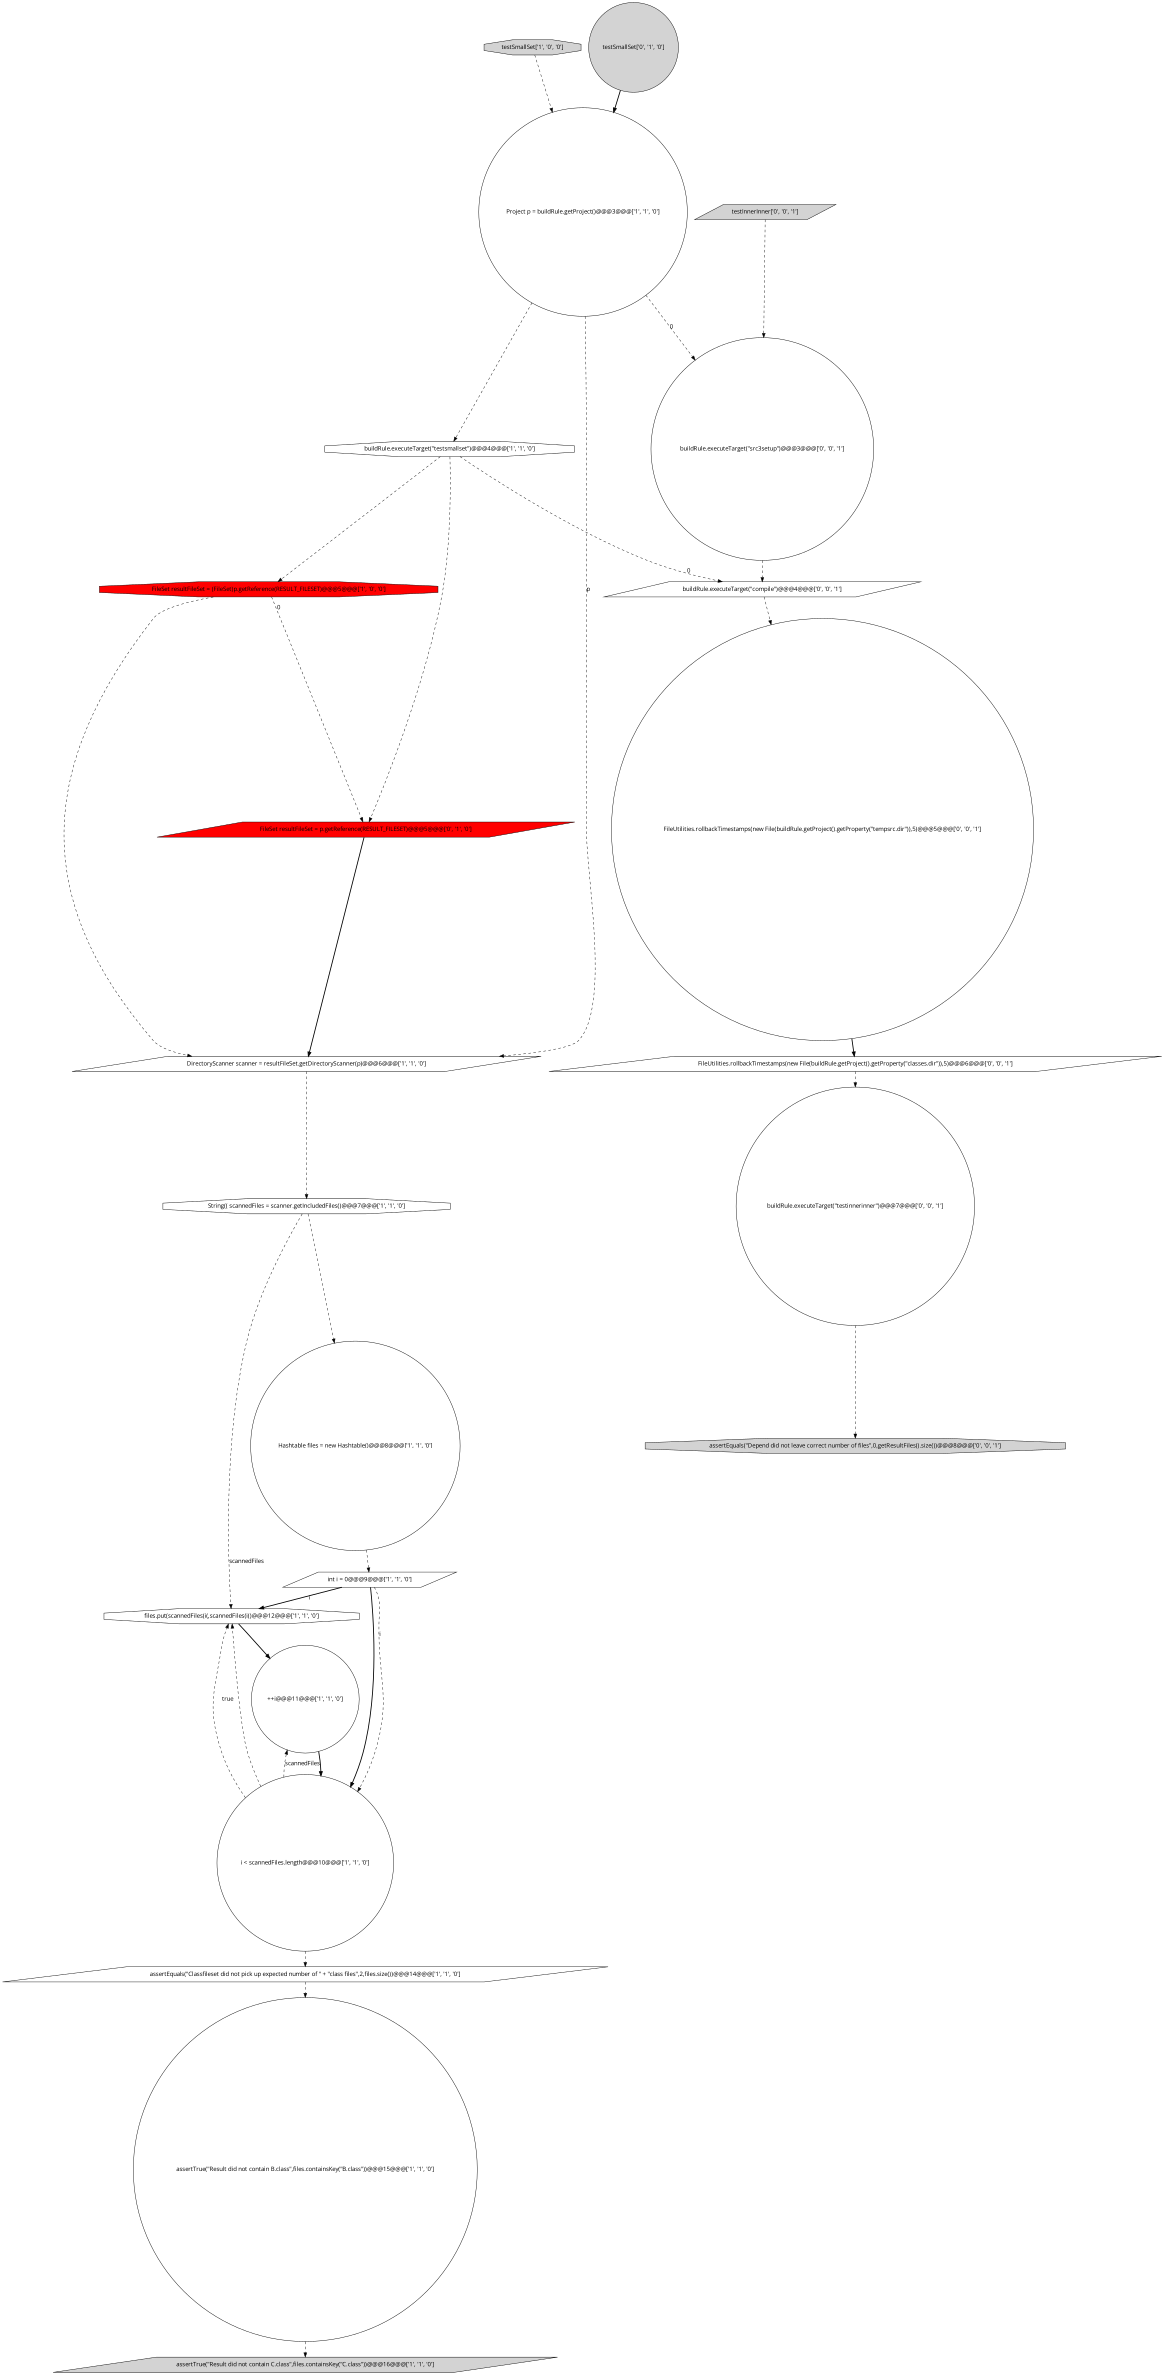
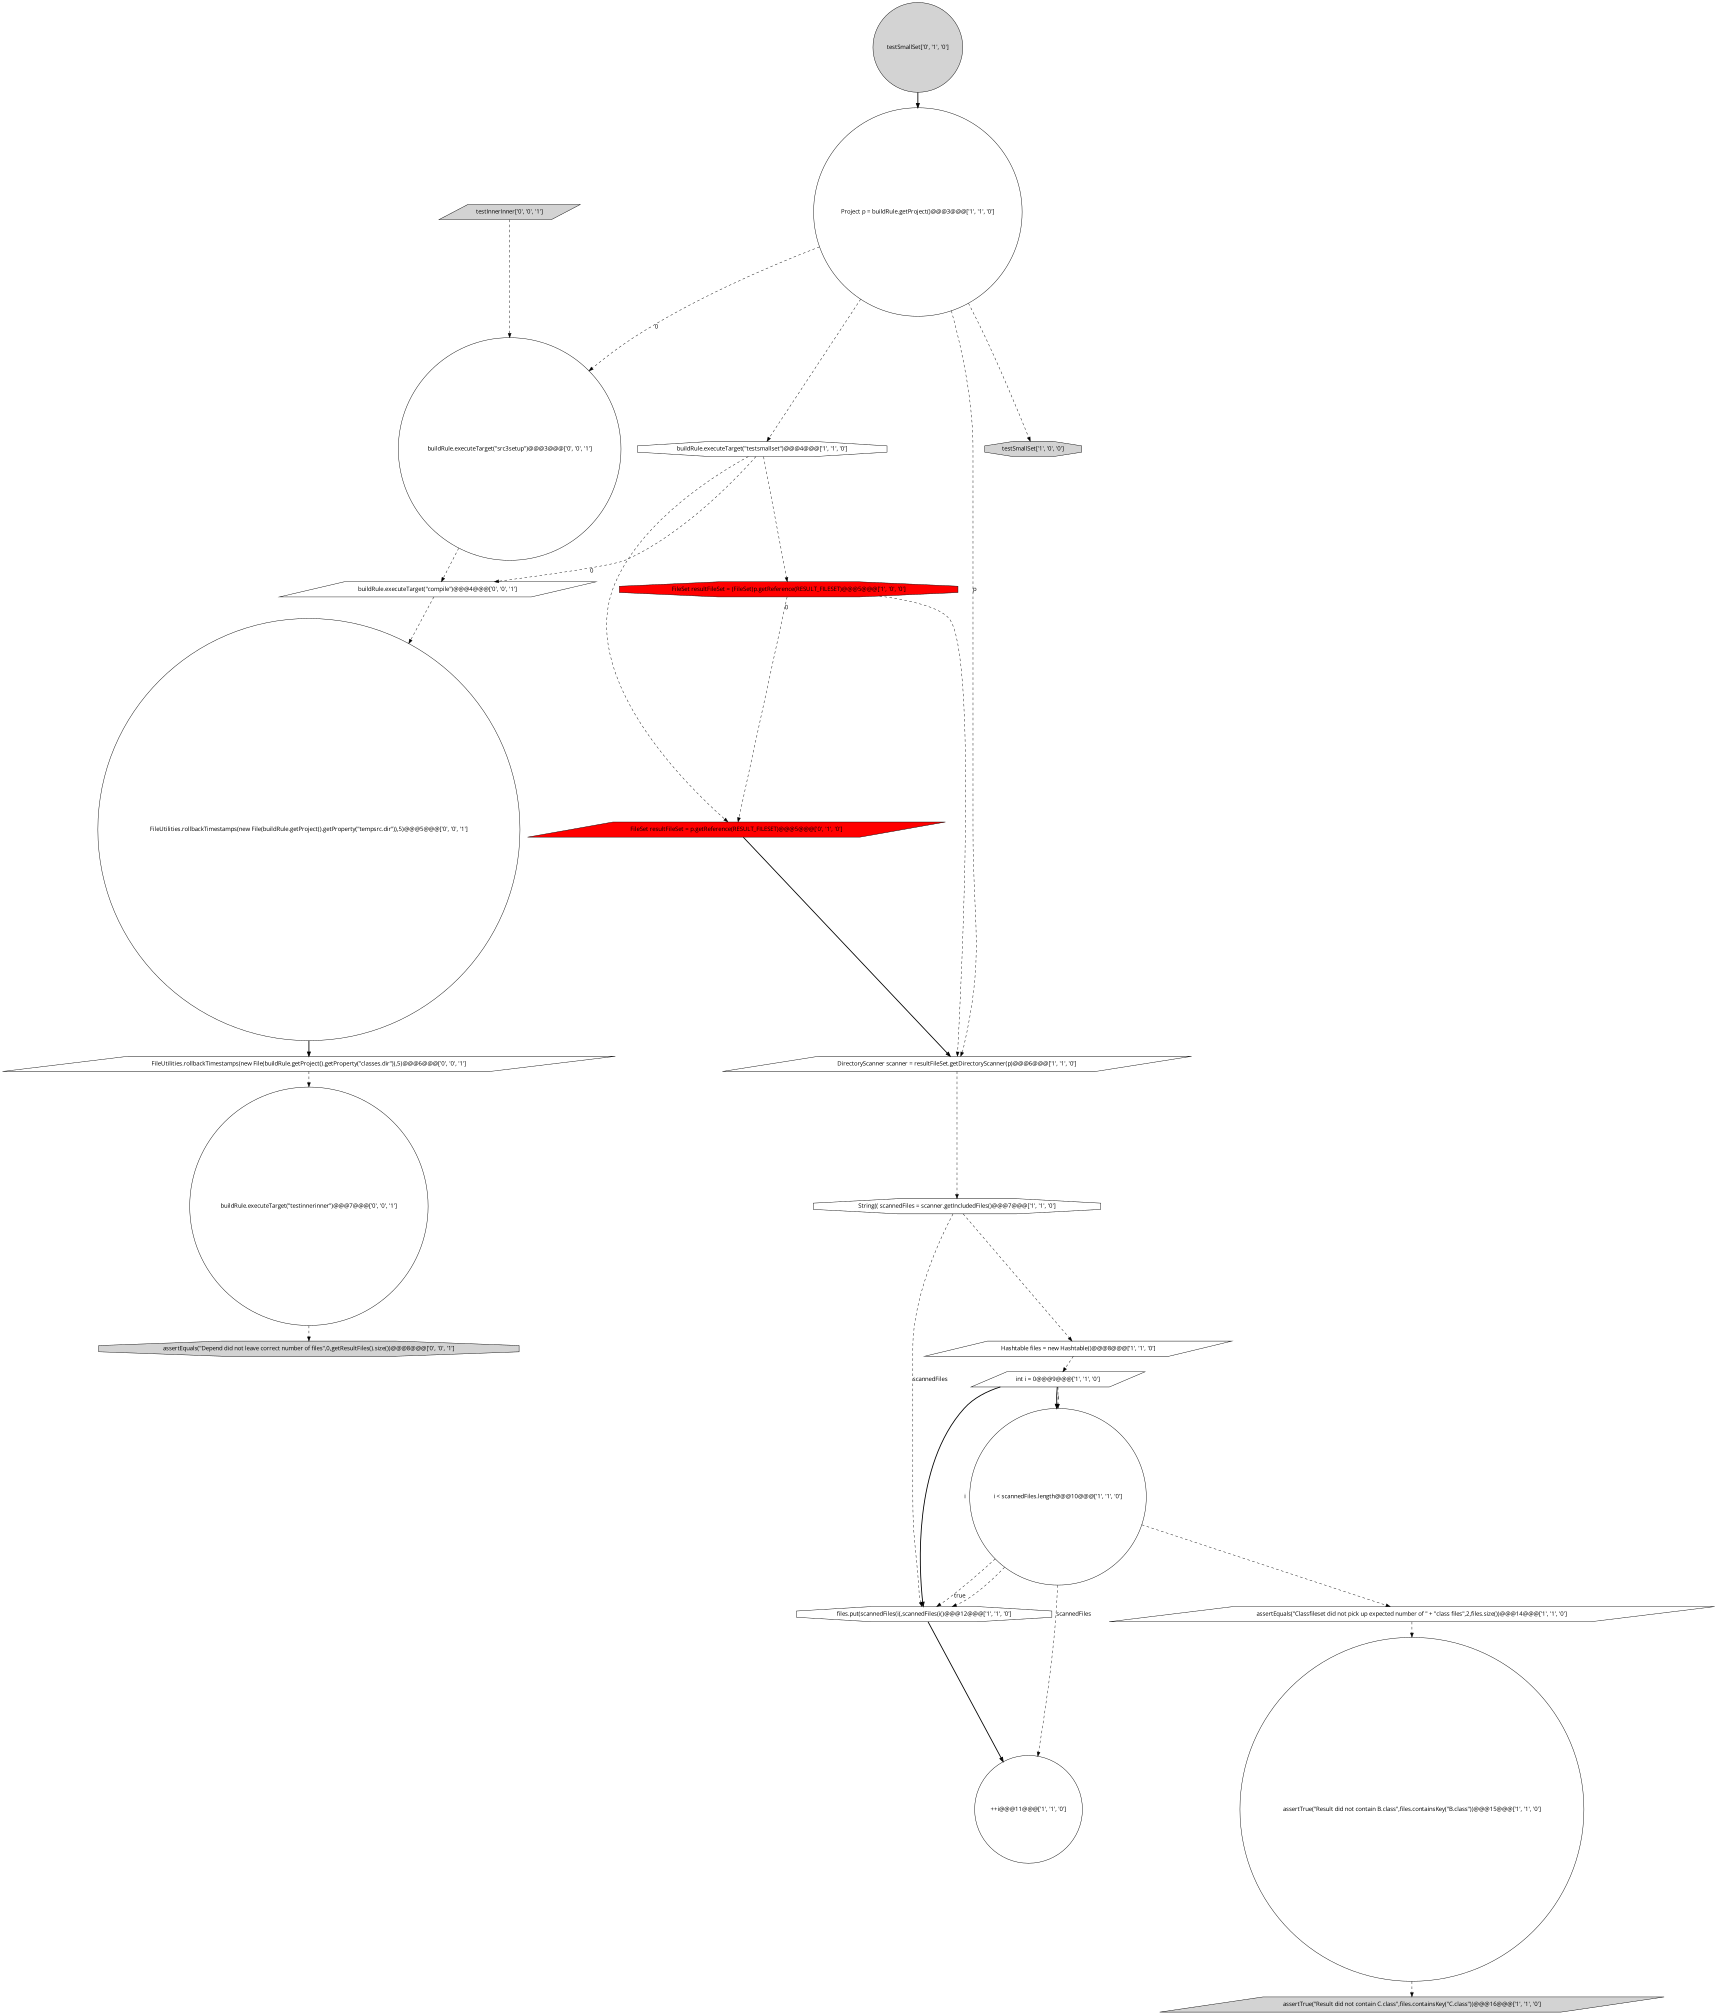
edge "testSmallSet['1', '0', '0']" -> "Project p = buildRule.getProject()@@@3@@@['1', '1', '0']": reversed
node "Hashtable files = new Hashtable()@@@8@@@['1', '1', '0']": shape circle -> parallelogram
edge "++i@@@11@@@['1', '1', '0']" -> "i < scannedFiles.length@@@10@@@['1', '1', '0']": removed
